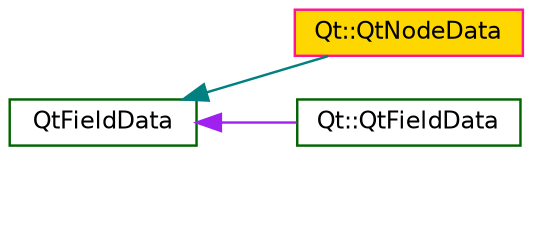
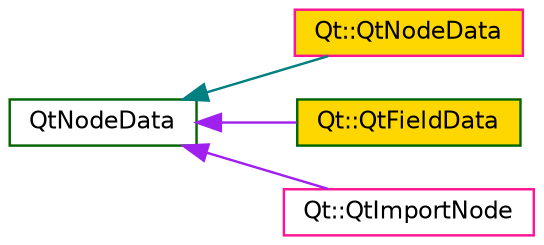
node "QtFieldData": label "QtFieldData" -> "QtNodeData"
node "Qt::QtFieldData": fillcolor white -> gold
node "Qt::QtImportNode": added
